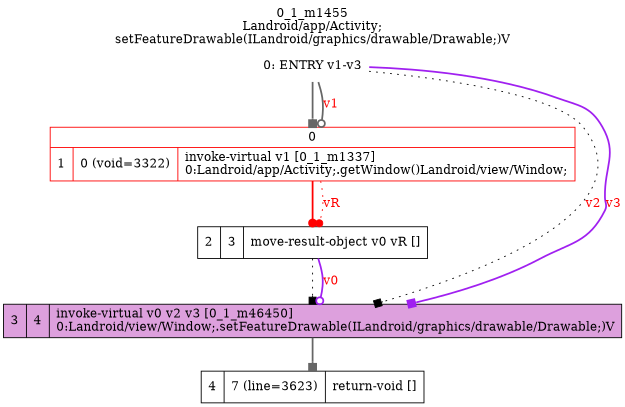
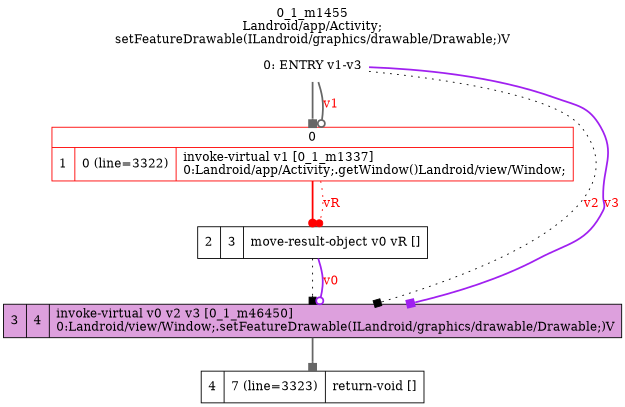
node "0": text "0 (void=3322)" -> "0 (line=3322)"
node "4": text "7 (line=3623)" -> "7 (line=3323)"
